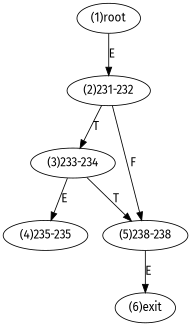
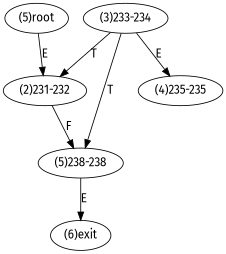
node "(1)root": label "(1)root" -> "(5)root"
edge "(2)231-232" -> "(3)233-234": reversed
